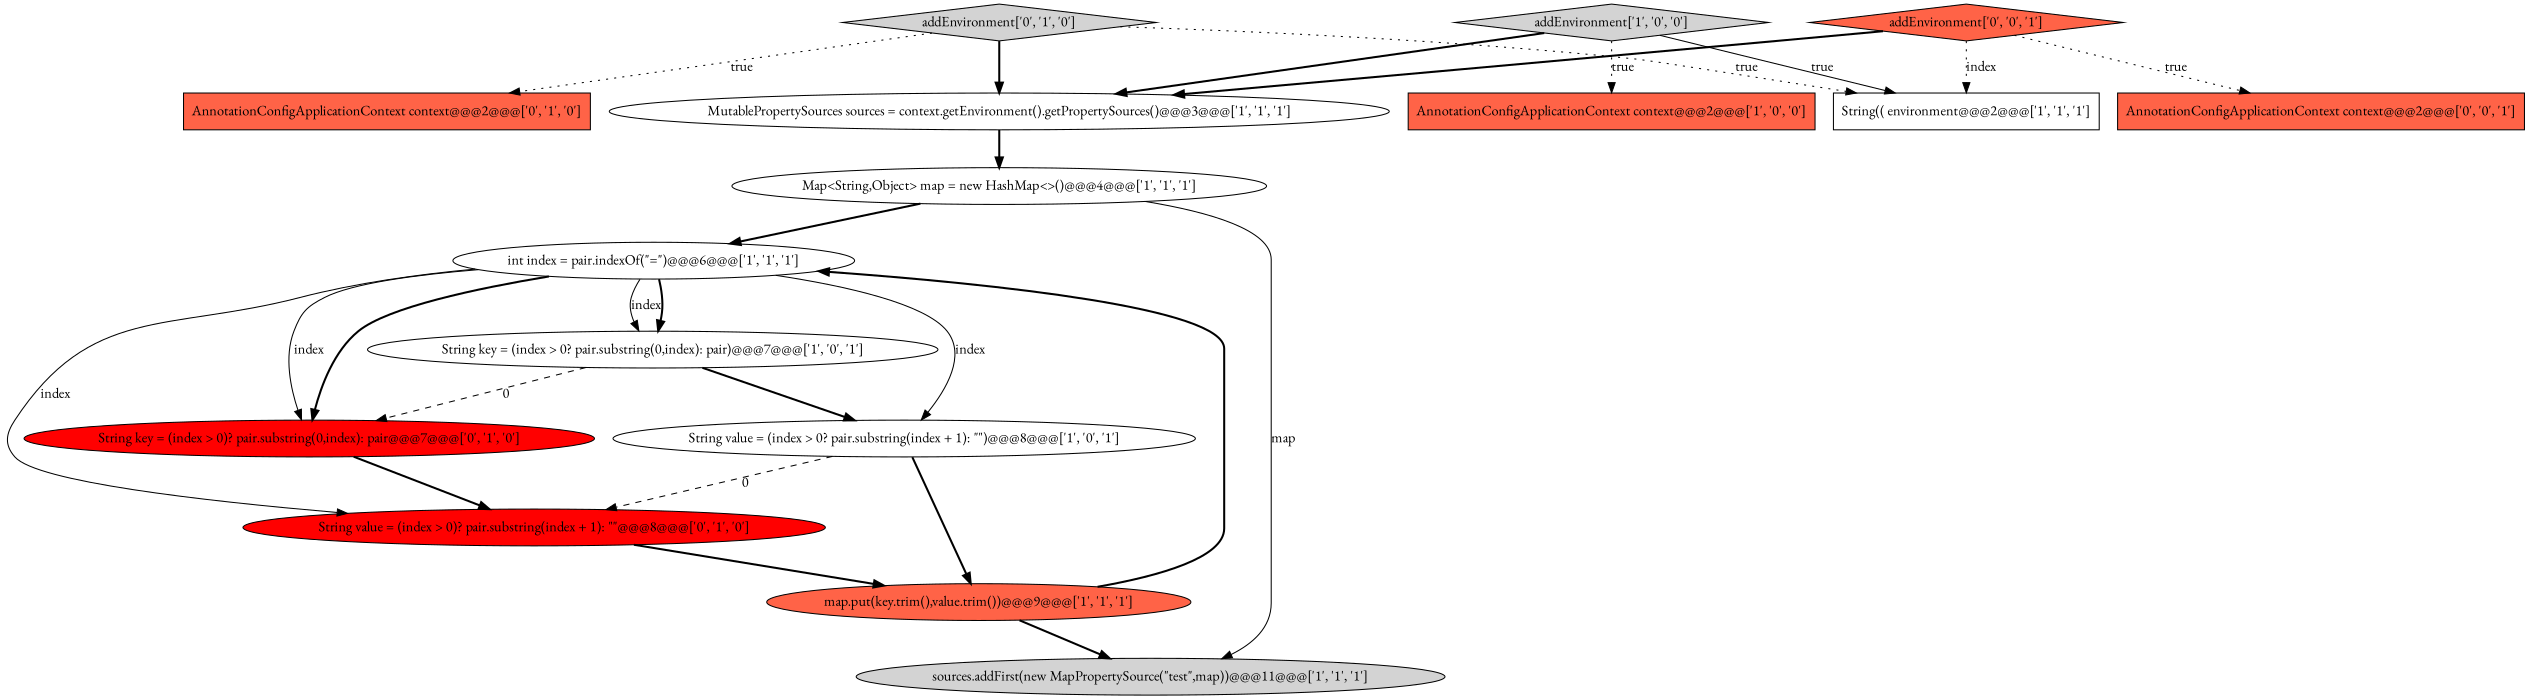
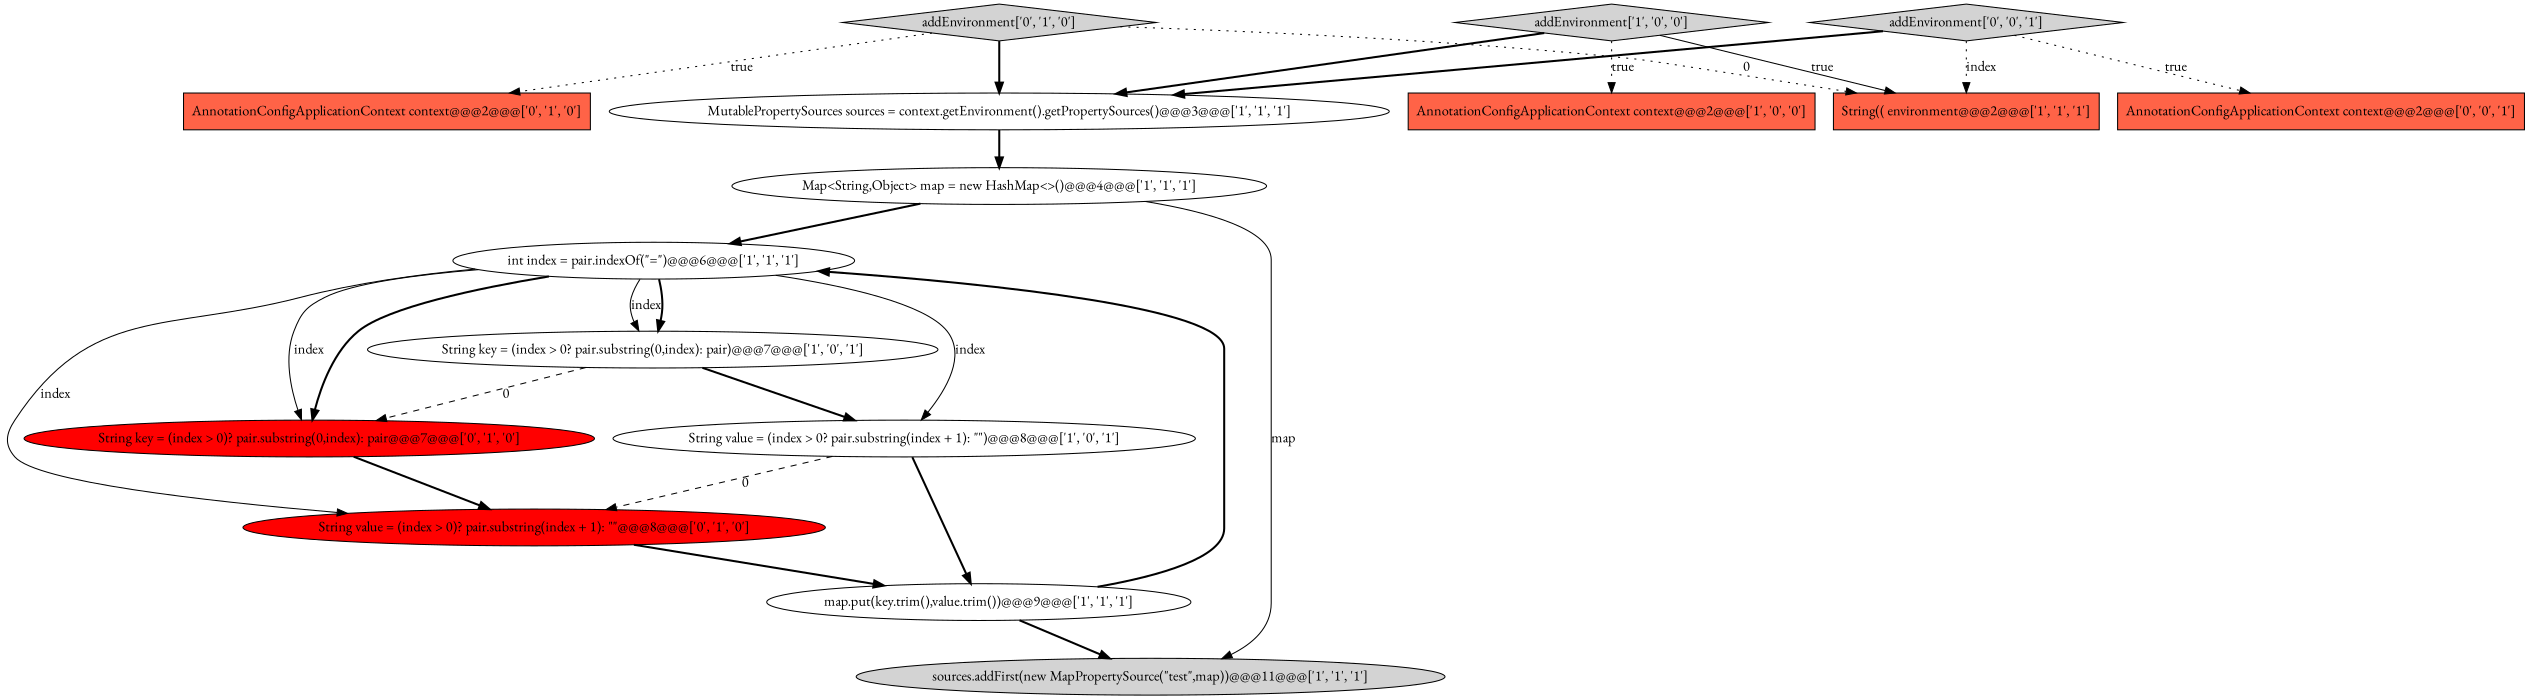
node "addEnvironment['0', '0', '1']": fillcolor tomato -> lightgray
edge "addEnvironment['0', '1', '0']" -> "String(( environment@@@2@@@['1', '1', '1']": label "true" -> "0"
node "String(( environment@@@2@@@['1', '1', '1']": fillcolor white -> tomato
node "map.put(key.trim(),value.trim())@@@9@@@['1', '1', '1']": fillcolor tomato -> white
